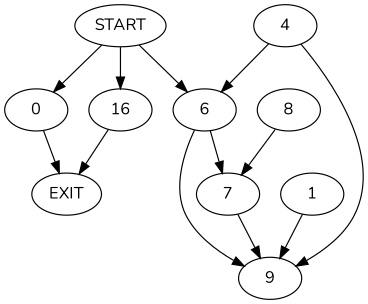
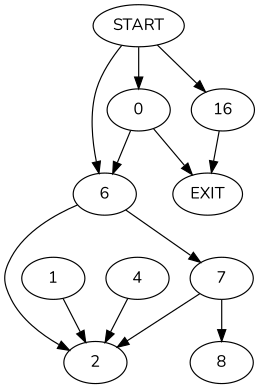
edge "4" -> "6": now "0" -> "6"
edge "8" -> "7": reversed
node "9": label "9" -> "2"
